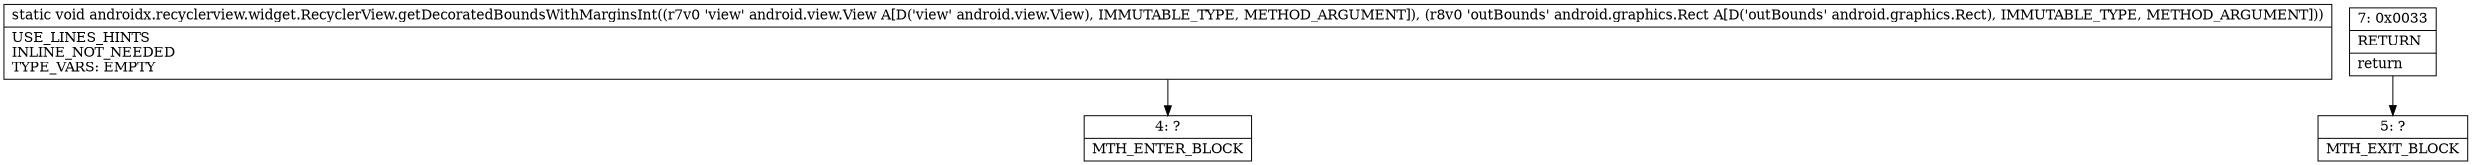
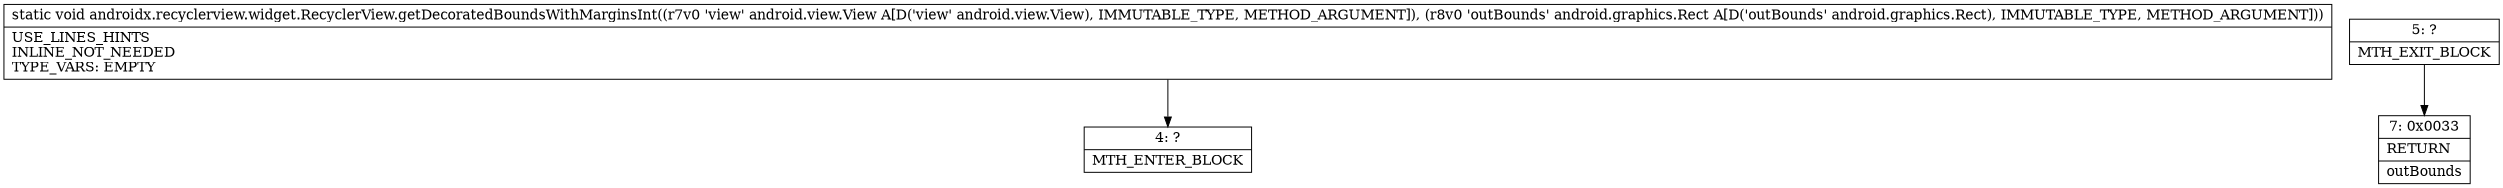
node "7: 0x0033": text "return" -> "outBounds"
edge "7: 0x0033" -> "5: ?": reversed
